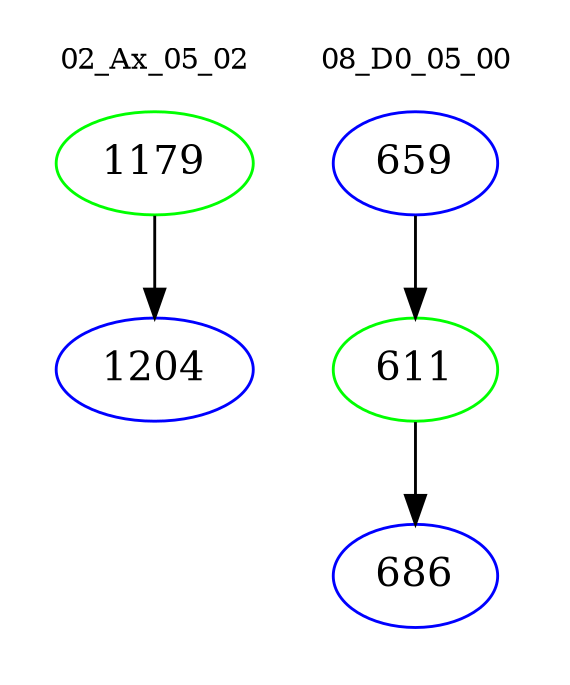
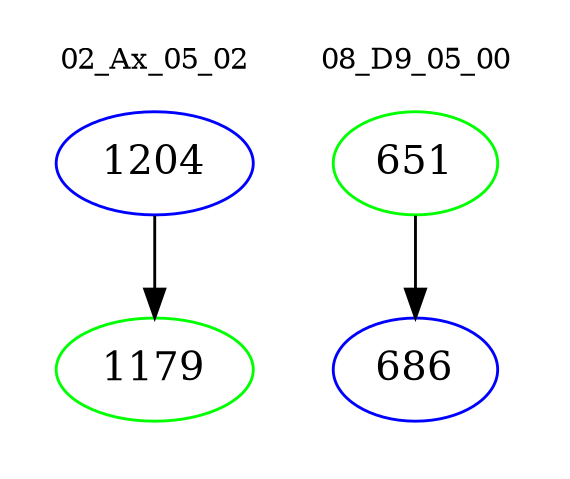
cluster "08_D0_05_00": label "08_D0_05_00" -> "08_D9_05_00"
node "659": removed
edge "1179" -> "1204": reversed
node "611": label "611" -> "651"
